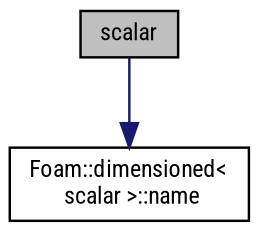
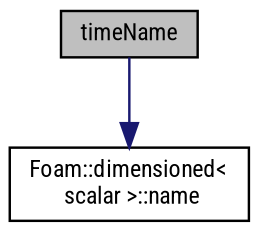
node "scalar": label "scalar" -> "timeName"
